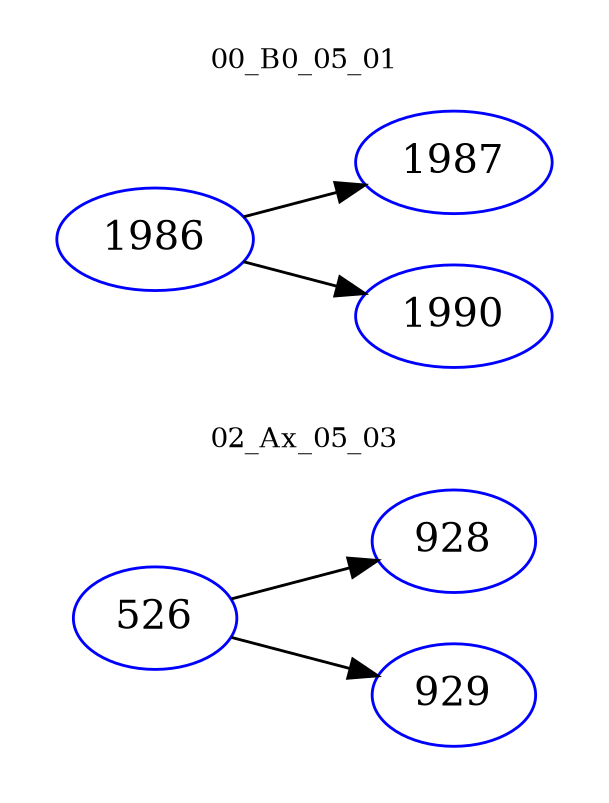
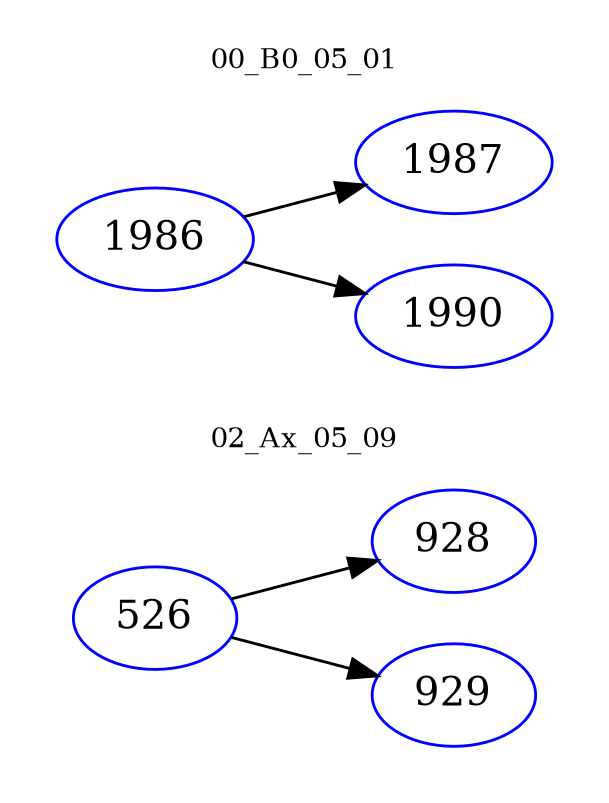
cluster "02_Ax_05_03": label "02_Ax_05_03" -> "02_Ax_05_09"
